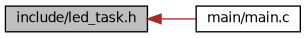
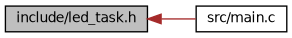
node "main/main.c": label "main/main.c" -> "src/main.c"
